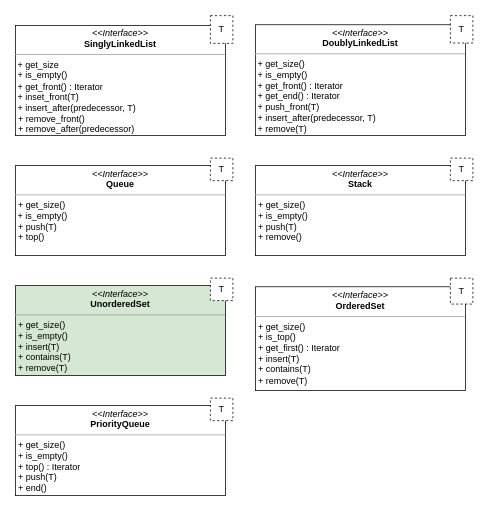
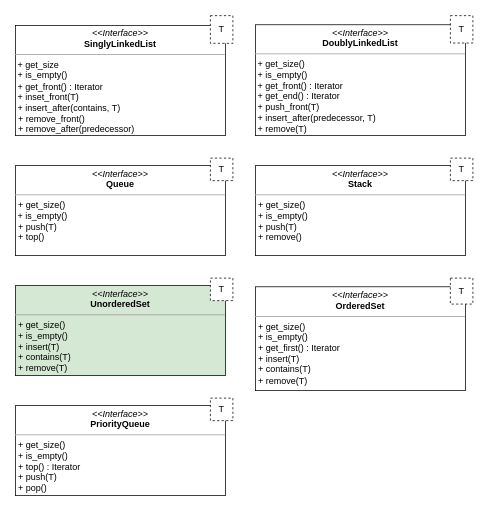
node "<<Interface>> SinglyLinkedList + get_size + is_empty() + get_front() : Iterator + inset_front(T) + insert_after(predecessor, T) + remove_front() + remove_after(predecessor)": label "<<Interface>> SinglyLinkedList + get_size + is_empty() + get_front() : Iterator + inset_front(T) + insert_after(predecessor, T) + remove_front() + remove_after(predecessor)" -> "<<Interface>> SinglyLinkedList + get_size + is_empty() + get_front() : Iterator + inset_front(T) + insert_after(contains, T) + remove_front() + remove_after(predecessor)"
node "<<Interface>> OrderedSet + get_size() + is_top() + get_first() : Iterator + insert(T) + contains(T) + remove(T)": label "<<Interface>> OrderedSet + get_size() + is_top() + get_first() : Iterator + insert(T) + contains(T) + remove(T)" -> "<<Interface>> OrderedSet + get_size() + is_empty() + get_first() : Iterator + insert(T) + contains(T) + remove(T)"
node "<<Interface>> PriorityQueue + get_size() + is_empty() + top() : Iterator + push(T) + end()": label "<<Interface>> PriorityQueue + get_size() + is_empty() + top() : Iterator + push(T) + end()" -> "<<Interface>> PriorityQueue + get_size() + is_empty() + top() : Iterator + push(T) + pop()"
